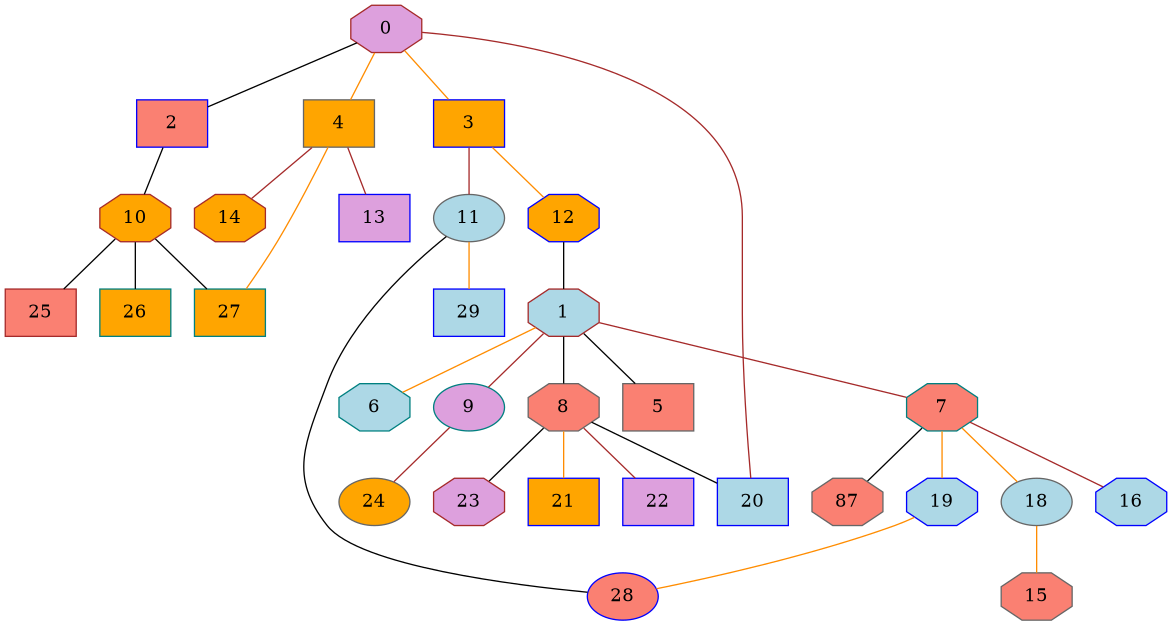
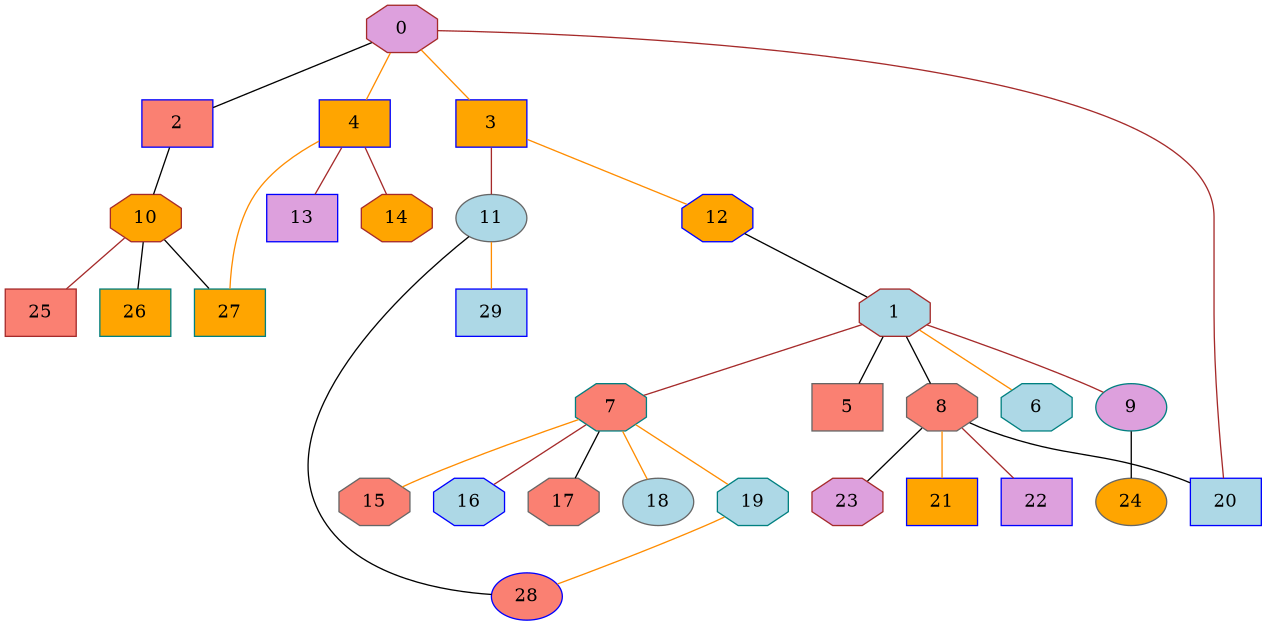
node "4": color gray40 -> blue
edge "10" -- "25": color black -> brown
edge "9" -- "24": color brown -> black
node "87": label "87" -> "17"
node "19": color blue -> teal
edge "18" -- "15": now "7" -- "15"
